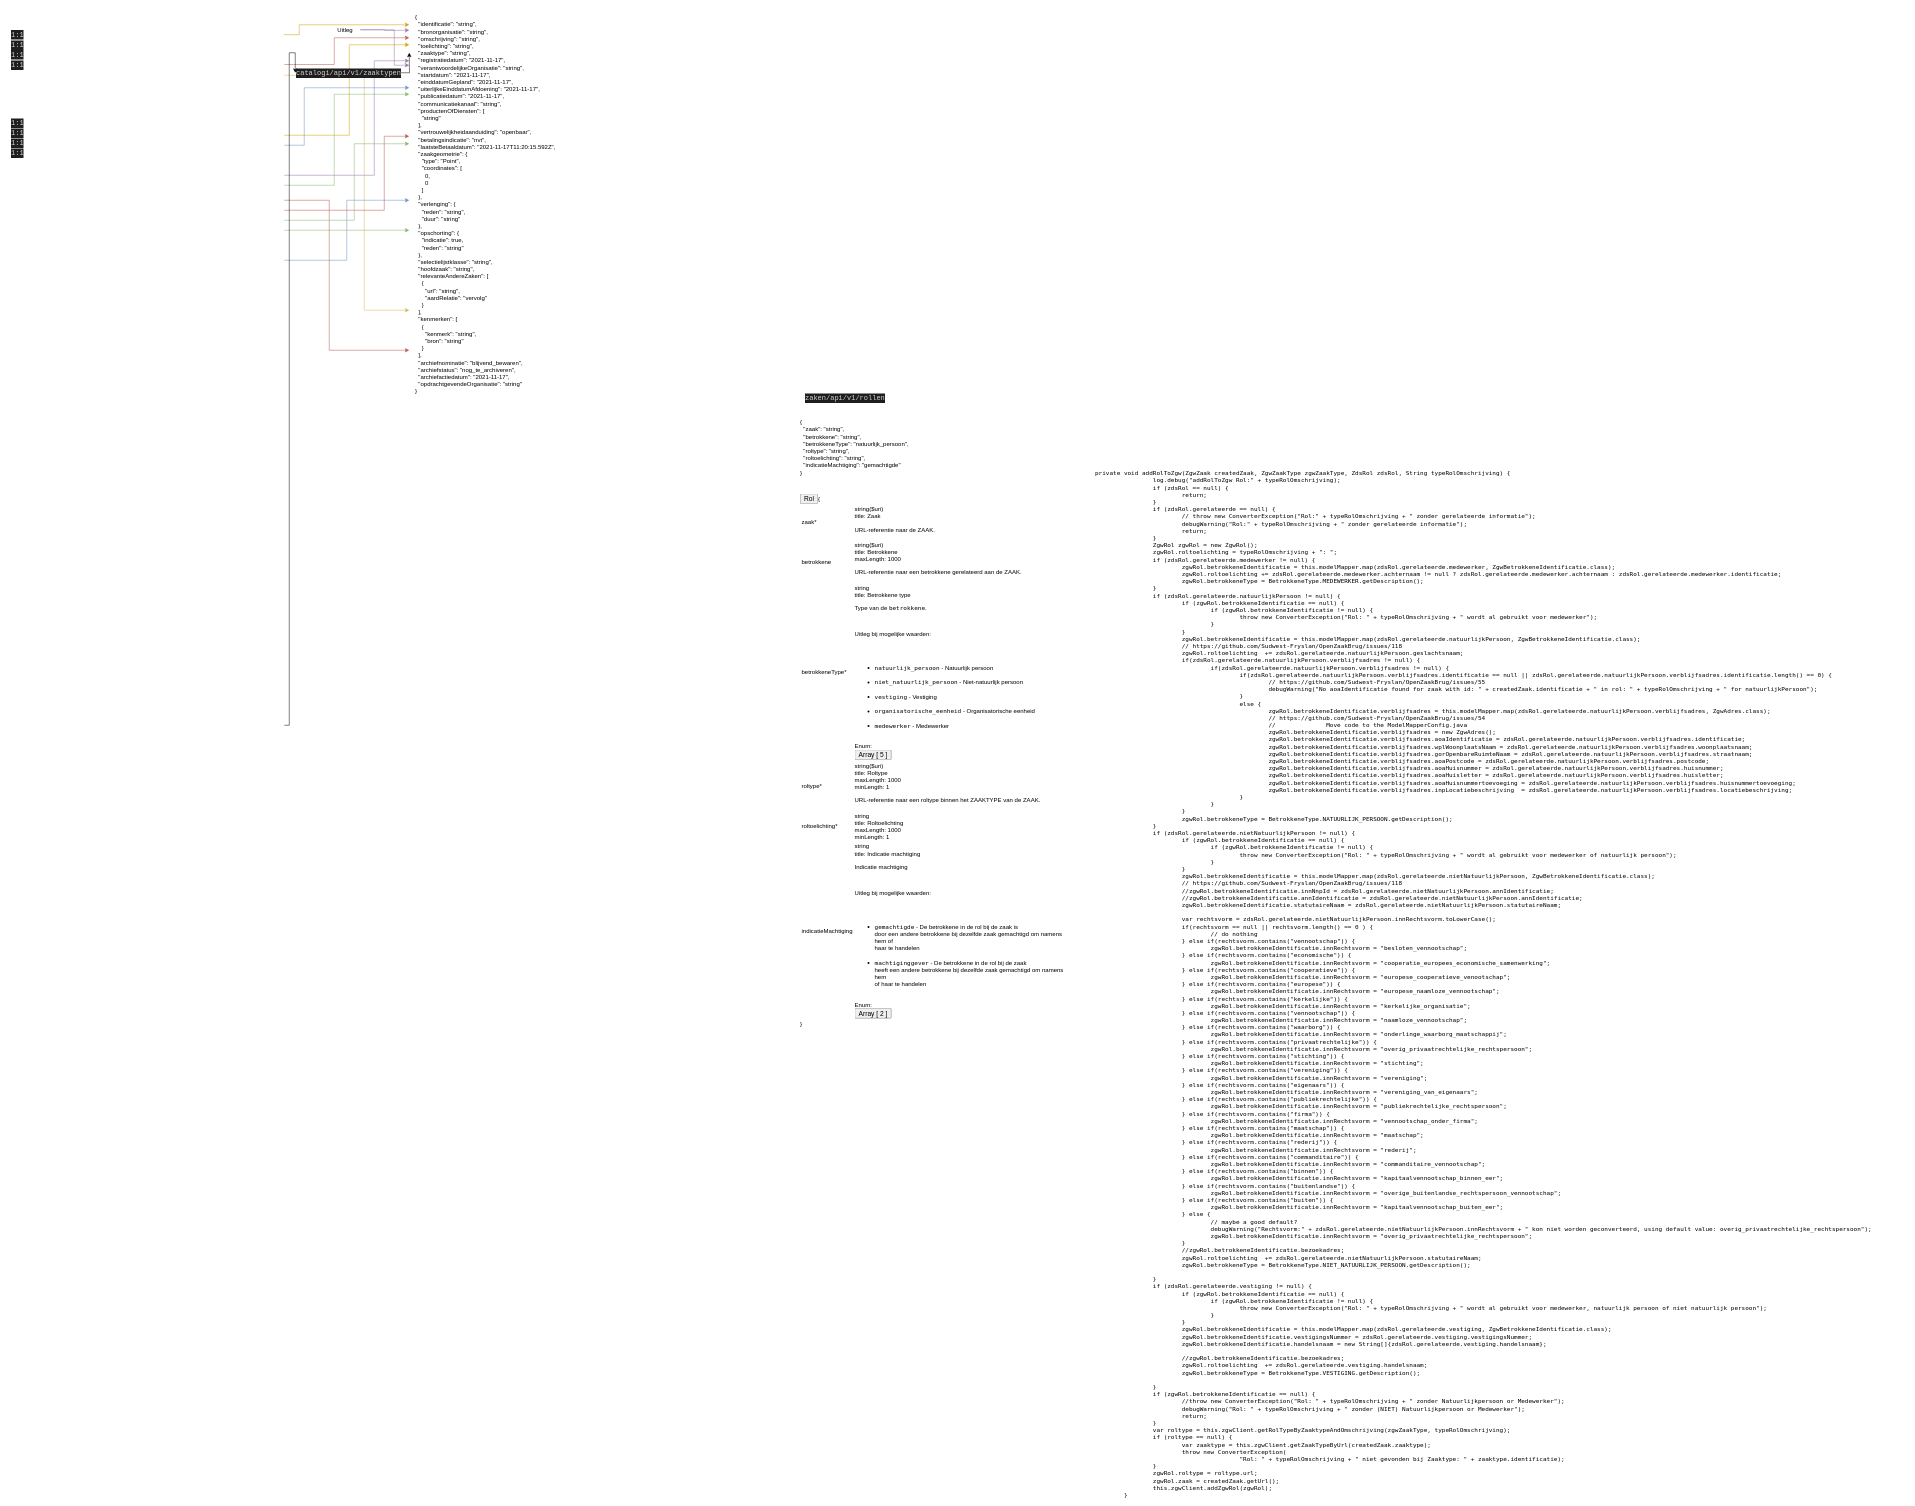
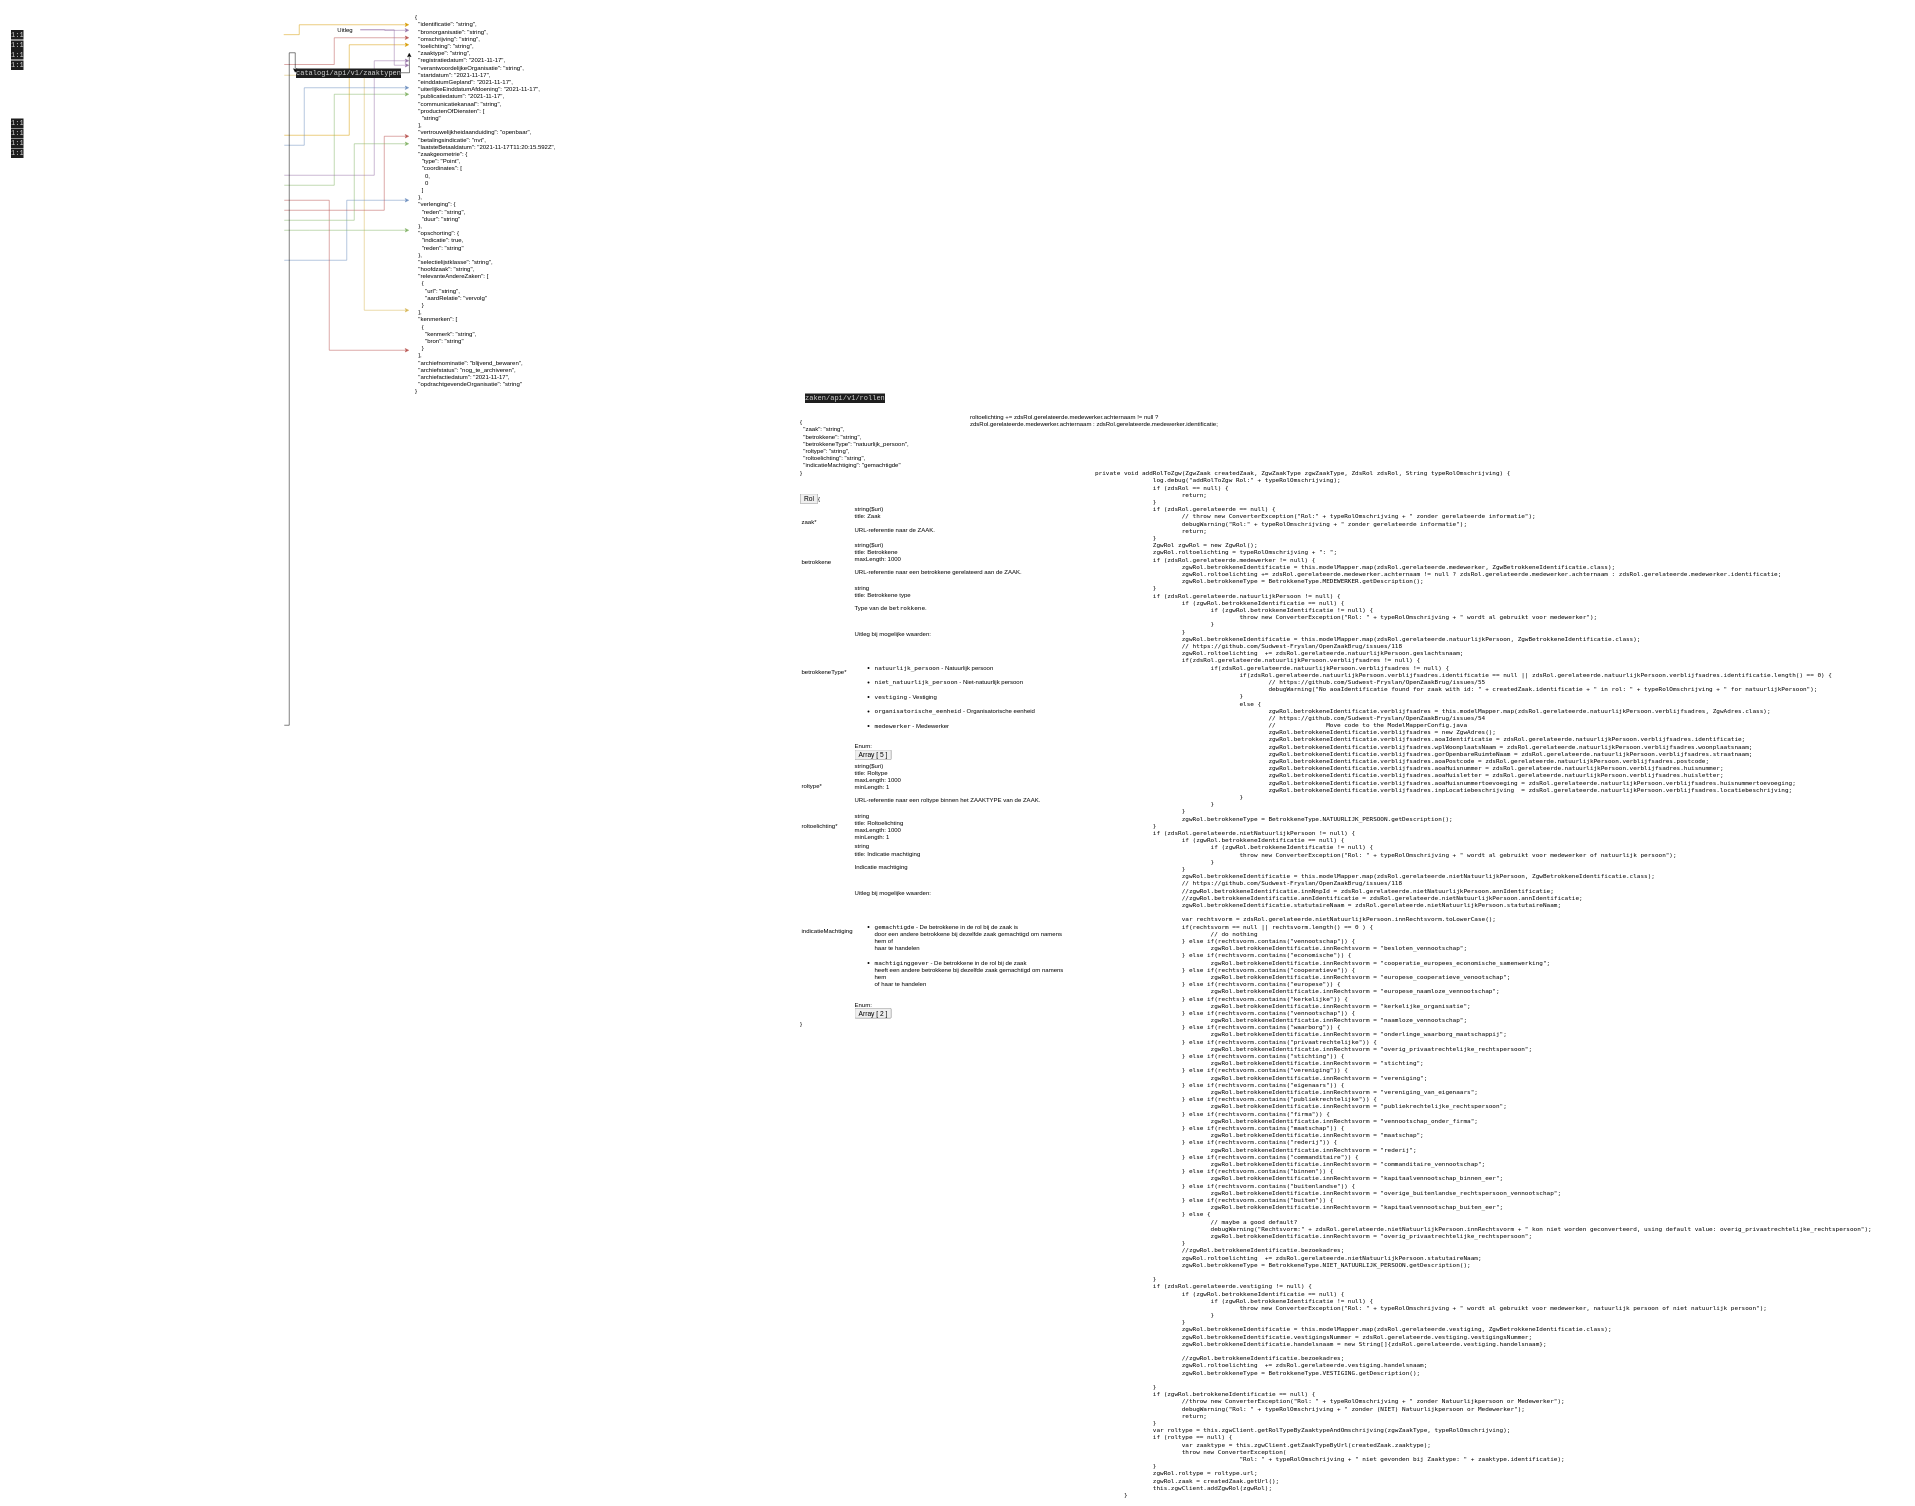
node "roltoelichting += zdsRol.gerelateerde.medewerker.achternaam != null ? zdsRol.gerelateerde.medewerker.achternaam : zdsRol.gerelateerde.medewerker.identificatie;": added
